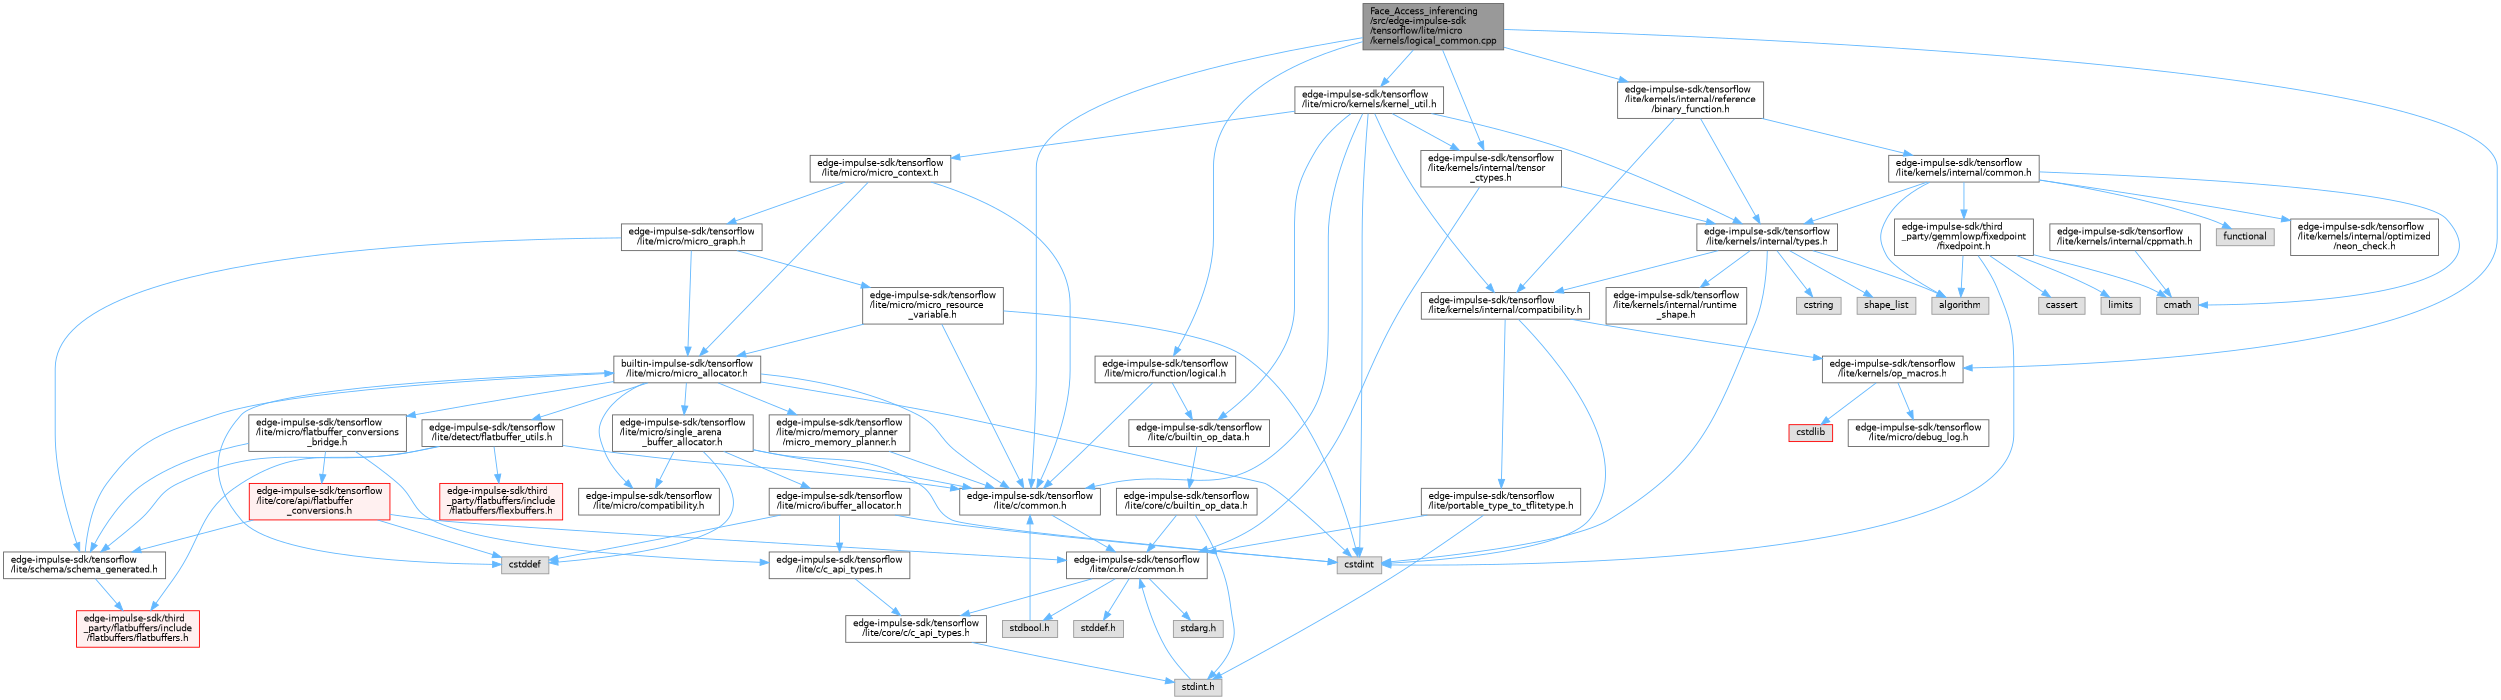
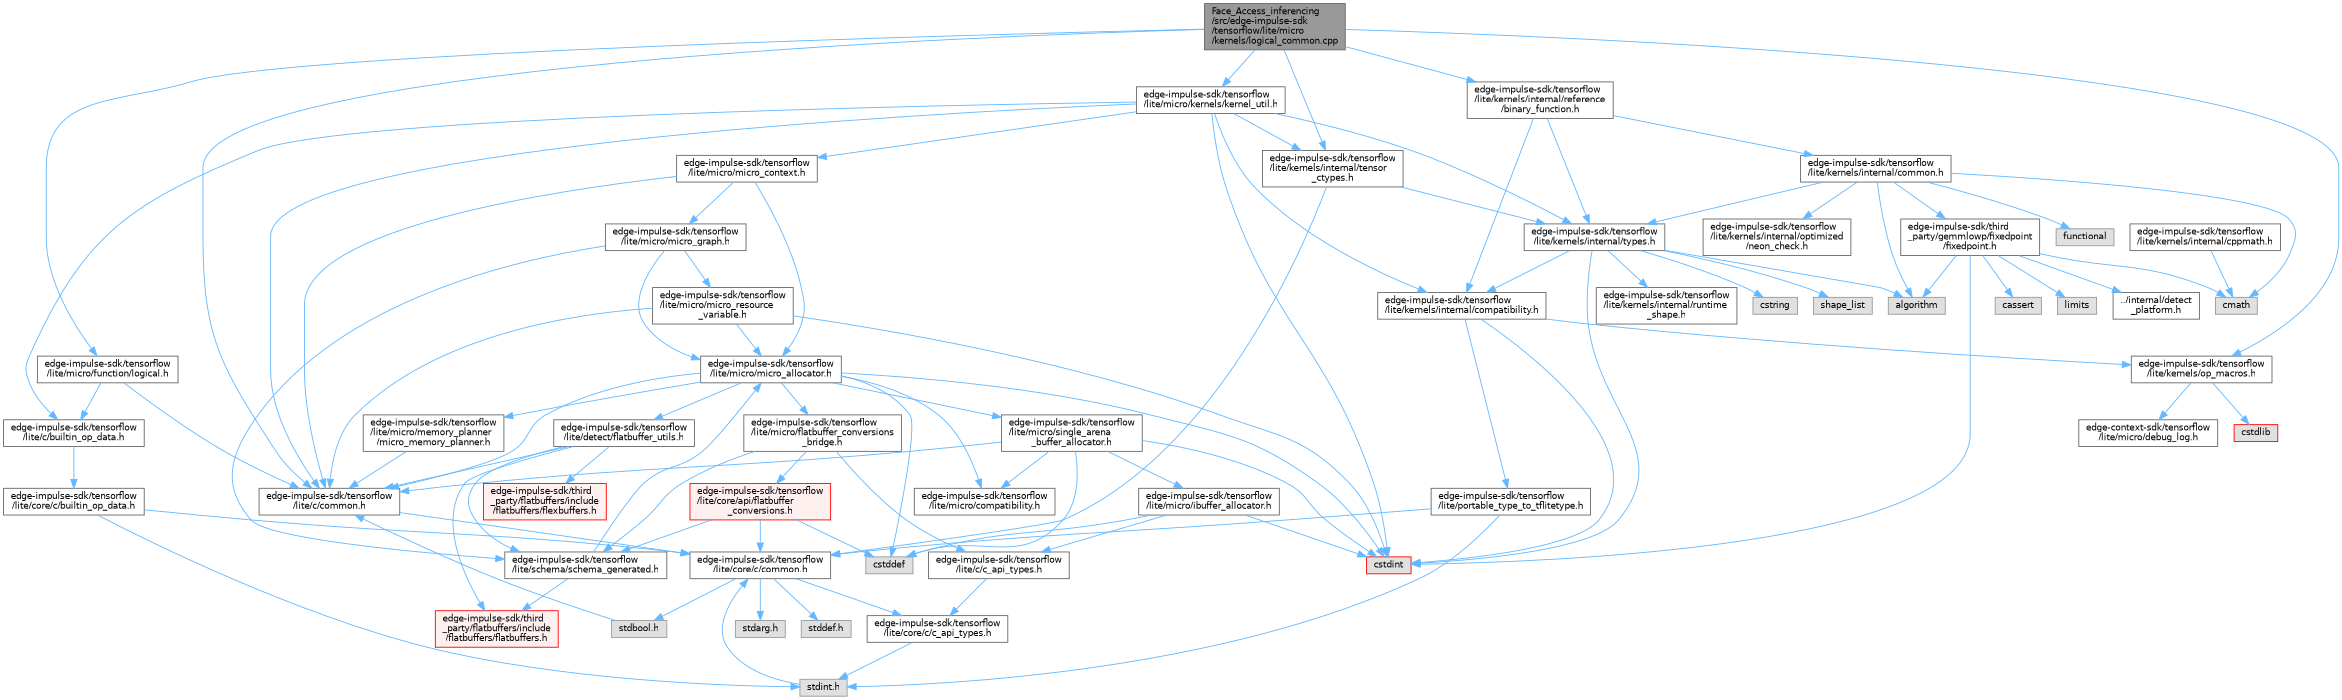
node "../internal/detect _platform.h": added
node "builtin-impulse-sdk/tensorflow /lite/micro/micro_allocator.h": label "builtin-impulse-sdk/tensorflow /lite/micro/micro_allocator.h" -> "edge-impulse-sdk/tensorflow /lite/micro/micro_allocator.h"
node "edge-impulse-sdk/tensorflow /lite/micro/debug_log.h": label "edge-impulse-sdk/tensorflow /lite/micro/debug_log.h" -> "edge-context-sdk/tensorflow /lite/micro/debug_log.h"
node "cstdint": color grey60 -> red
